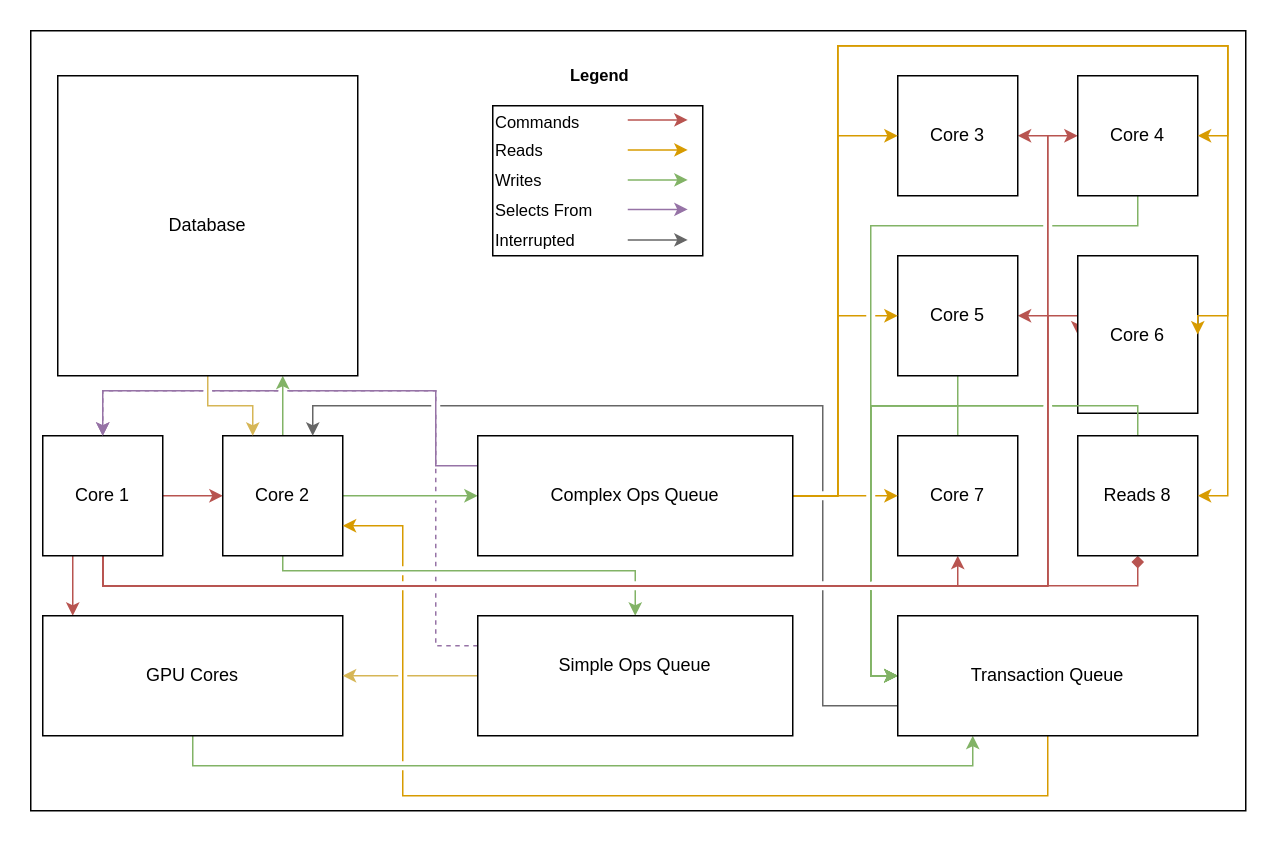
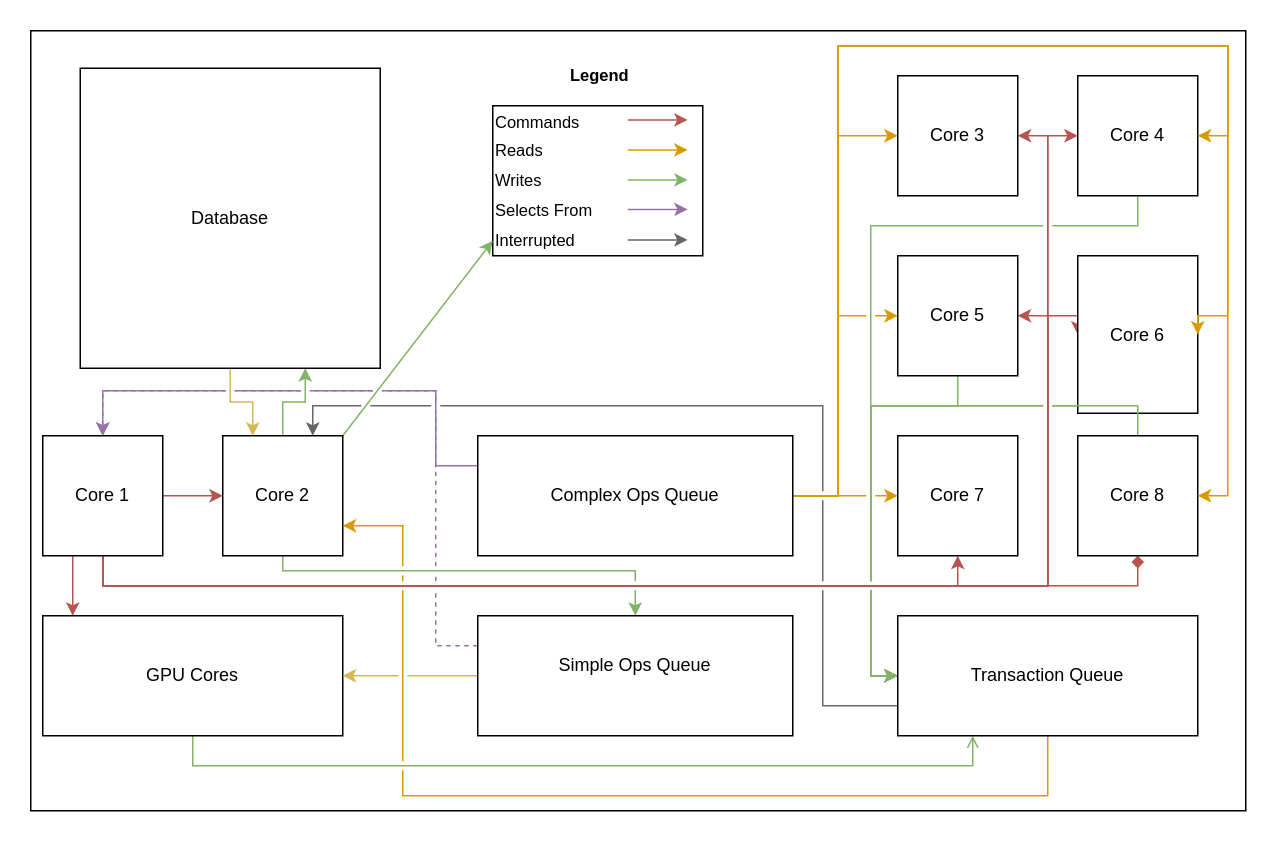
node "Database": moved (208, 226) -> (230, 218)
edge "Core 7" -> "Transaction Queue": removed
edge "Core 2" -> "Complex Ops Queue": now "Core 2" -> "Interrupted"
node "Reads 8": label "Reads 8" -> "Core 8"
edge "GPU Cores" -> "Transaction Queue": arrowhead classic -> open
